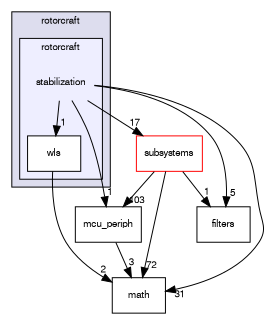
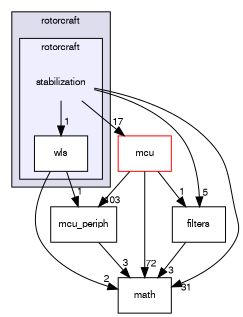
edge "stabilization" -> "mcu_periph": now "wls" -> "mcu_periph"
node "subsystems": label "subsystems" -> "mcu"
edge "filters" -> "math": added
